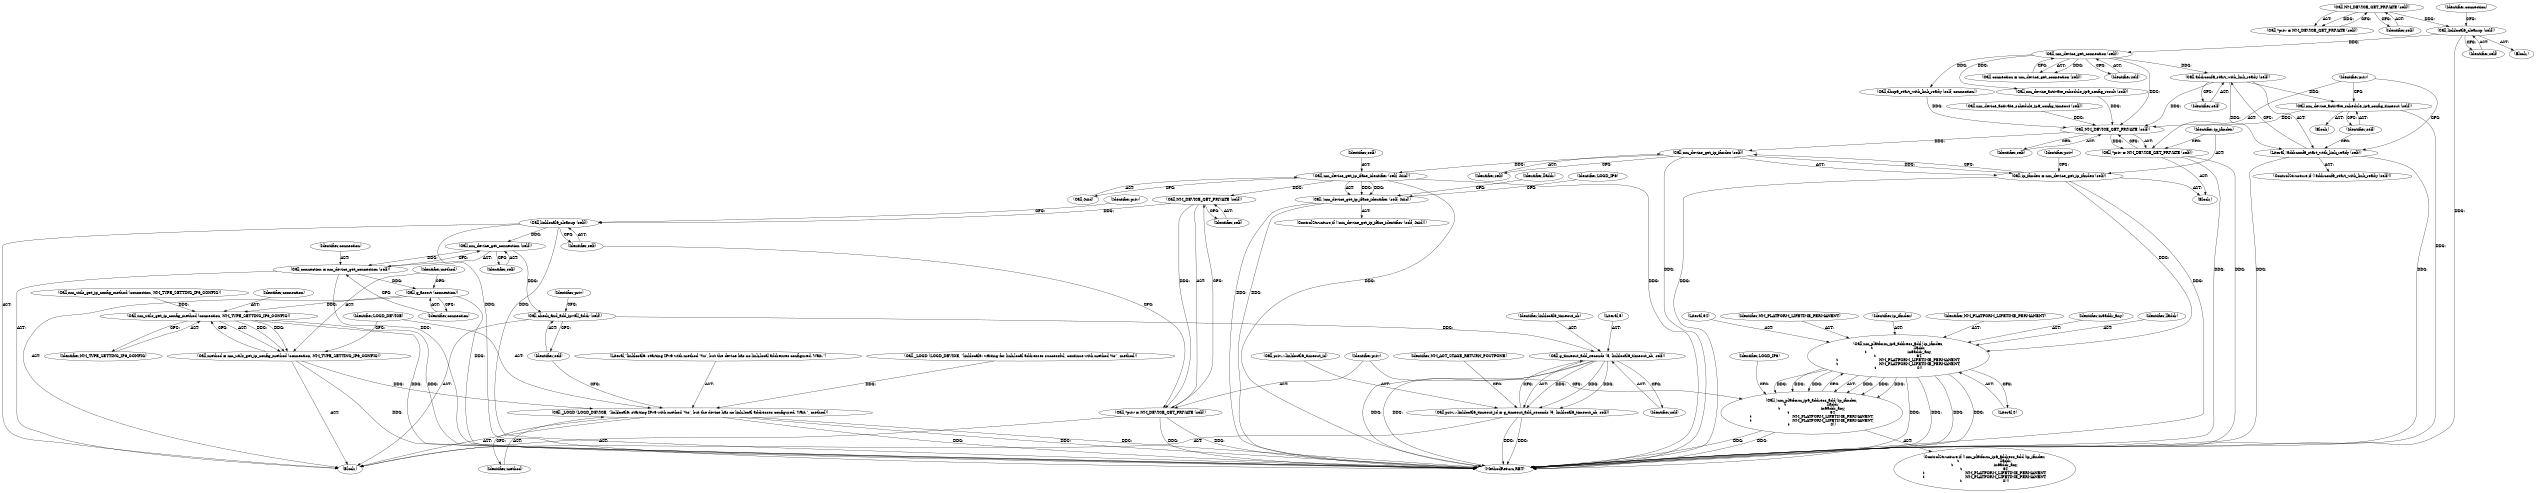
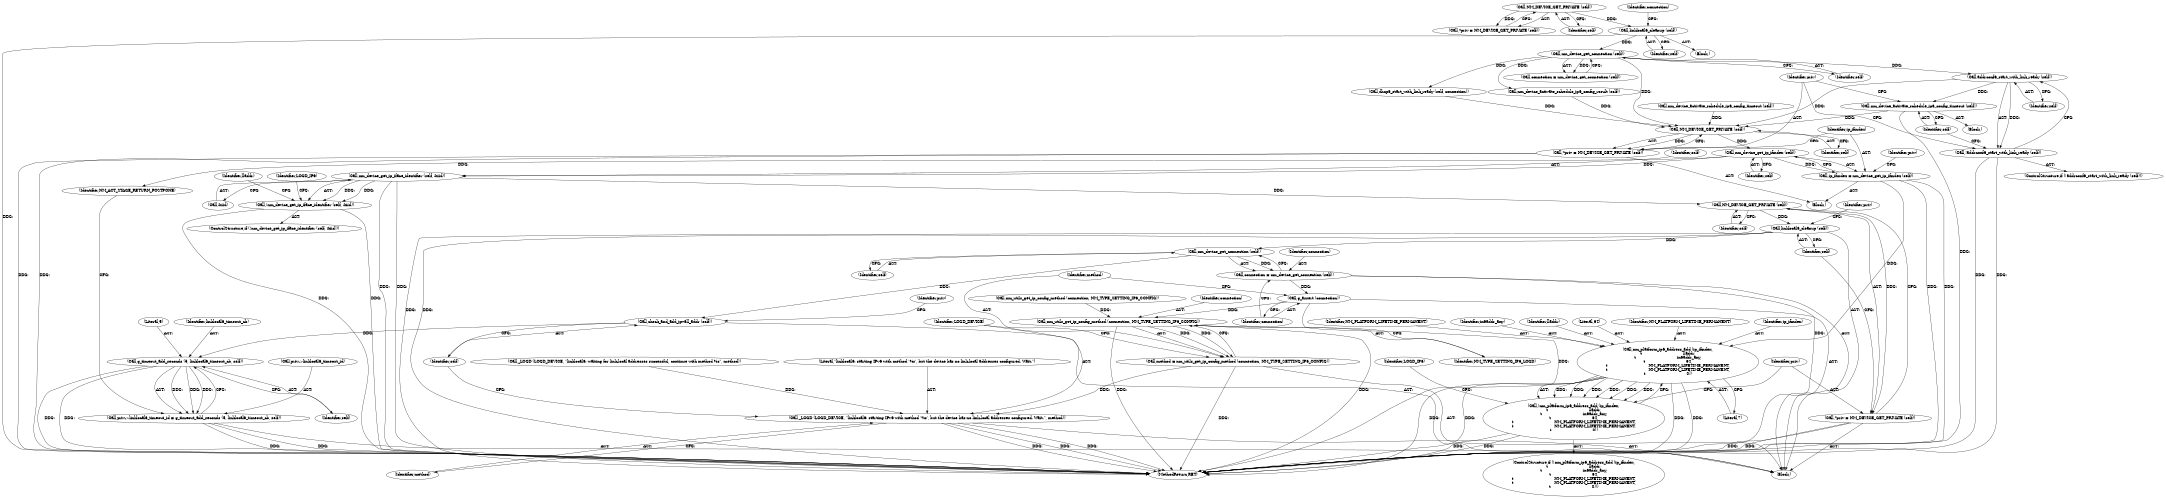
node "(Literal,!addrconf6_start_with_link_ready (self))": label "(Literal,!addrconf6_start_with_link_ready (self))" -> "(Call,!addrconf6_start_with_link_ready (self))"
node "(Identifier,NM_TYPE_SETTING_IP6_CONFIG)": label "(Identifier,NM_TYPE_SETTING_IP6_CONFIG)" -> "(Identifier,NM_TYPE_SETTING_IP6_LOGD)"
edge "(Call,nm_device_get_ip_ifindex (self))" -> "(MethodReturn,RET)": now "(Call,nm_device_get_ip_ifindex (self))" -> "(Identifier,NM_ACT_STAGE_RETURN_POSTPONE)"
node "(Literal,0)": label "(Literal,0)" -> "(Literal,7)"
